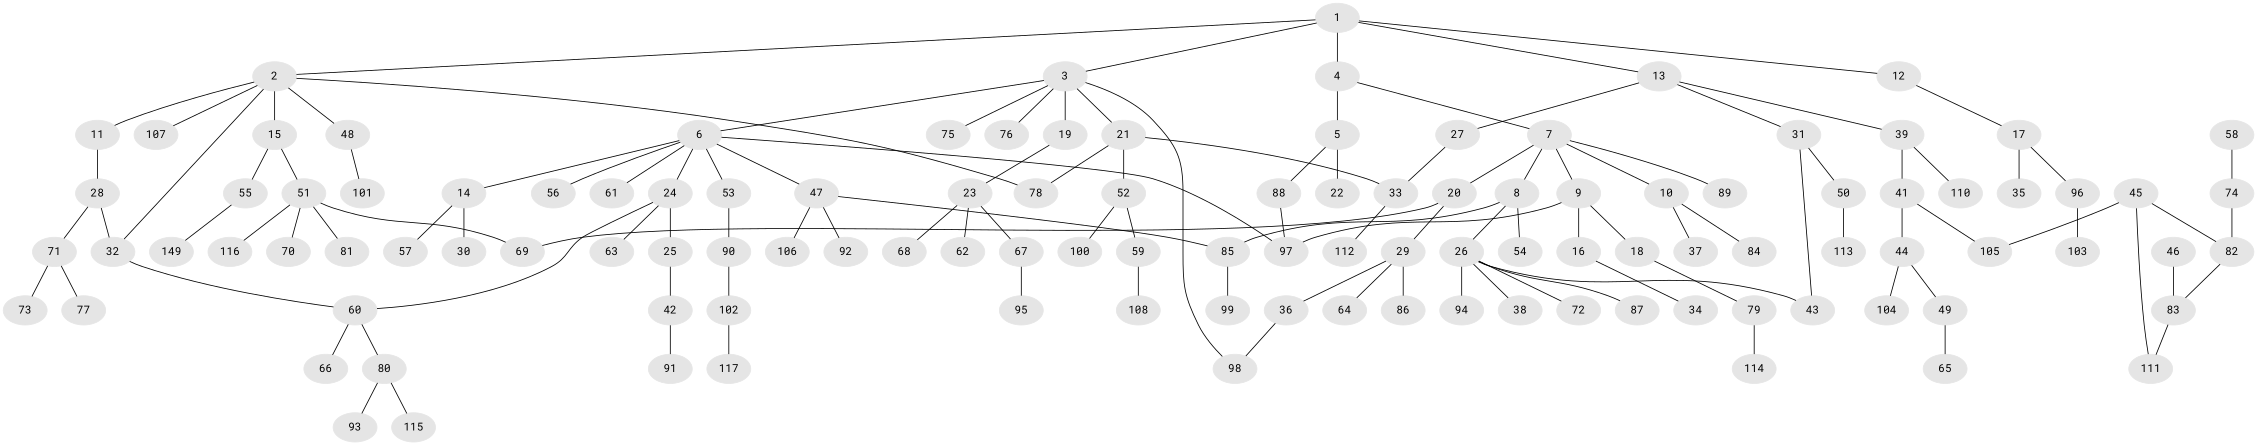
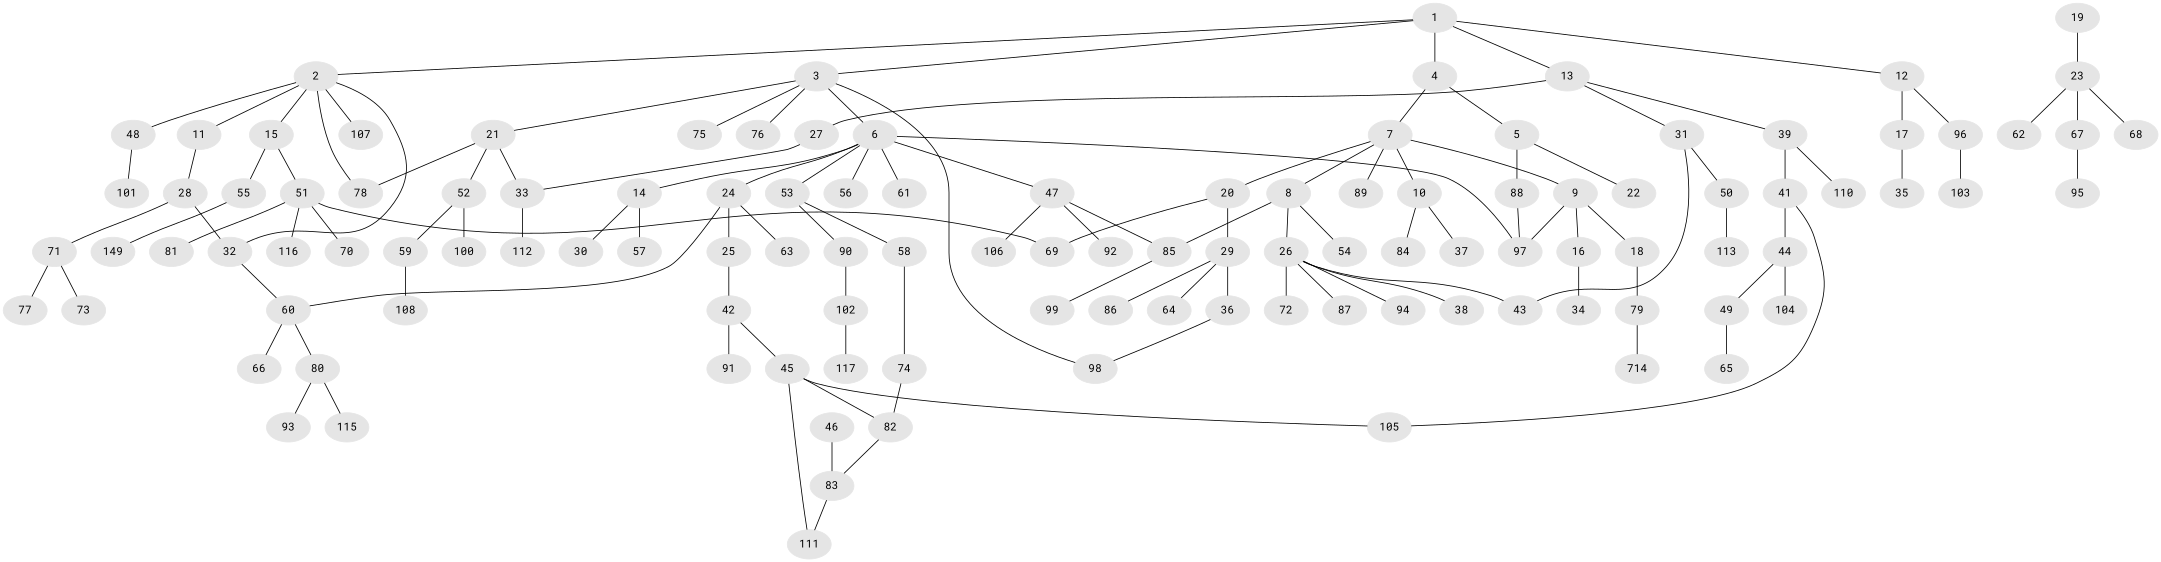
edge "3" -- "19": removed
edge "17" -- "96": now "12" -- "96"
edge "53" -- "58": added
edge "42" -- "45": added
node "114": label "114" -> "714"
